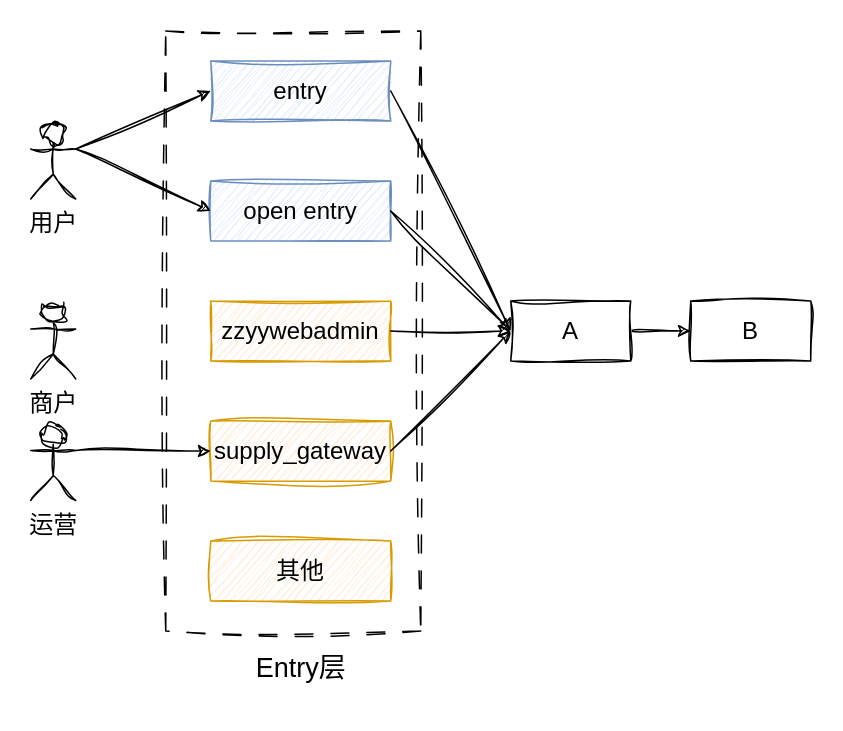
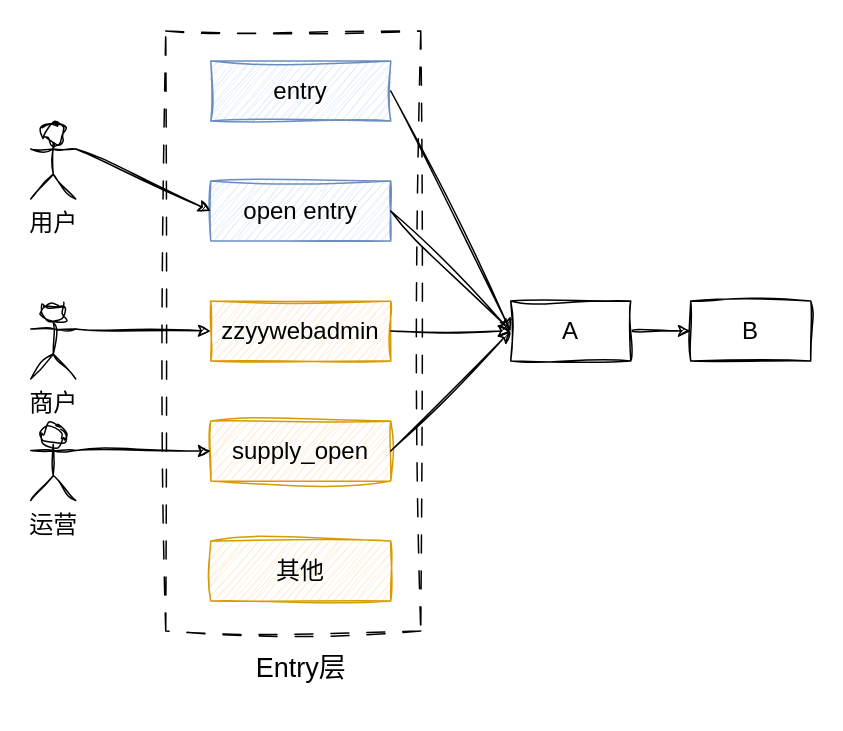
edge "用户" -> "entry": removed
edge "商户" -> "zzyywebadmin": added
node "supply_gateway": label "supply_gateway" -> "supply_open"
